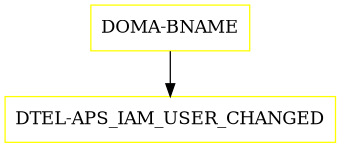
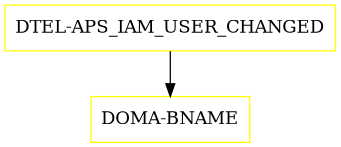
edge "DOMA-BNAME" -> "DTEL-APS_IAM_USER_CHANGED": reversed
